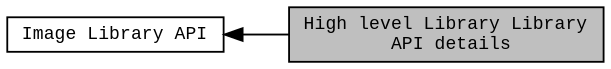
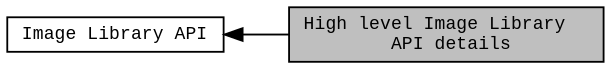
node "High level Library Library API details": label "High level Library Library API details" -> "High level Image Library API details"
